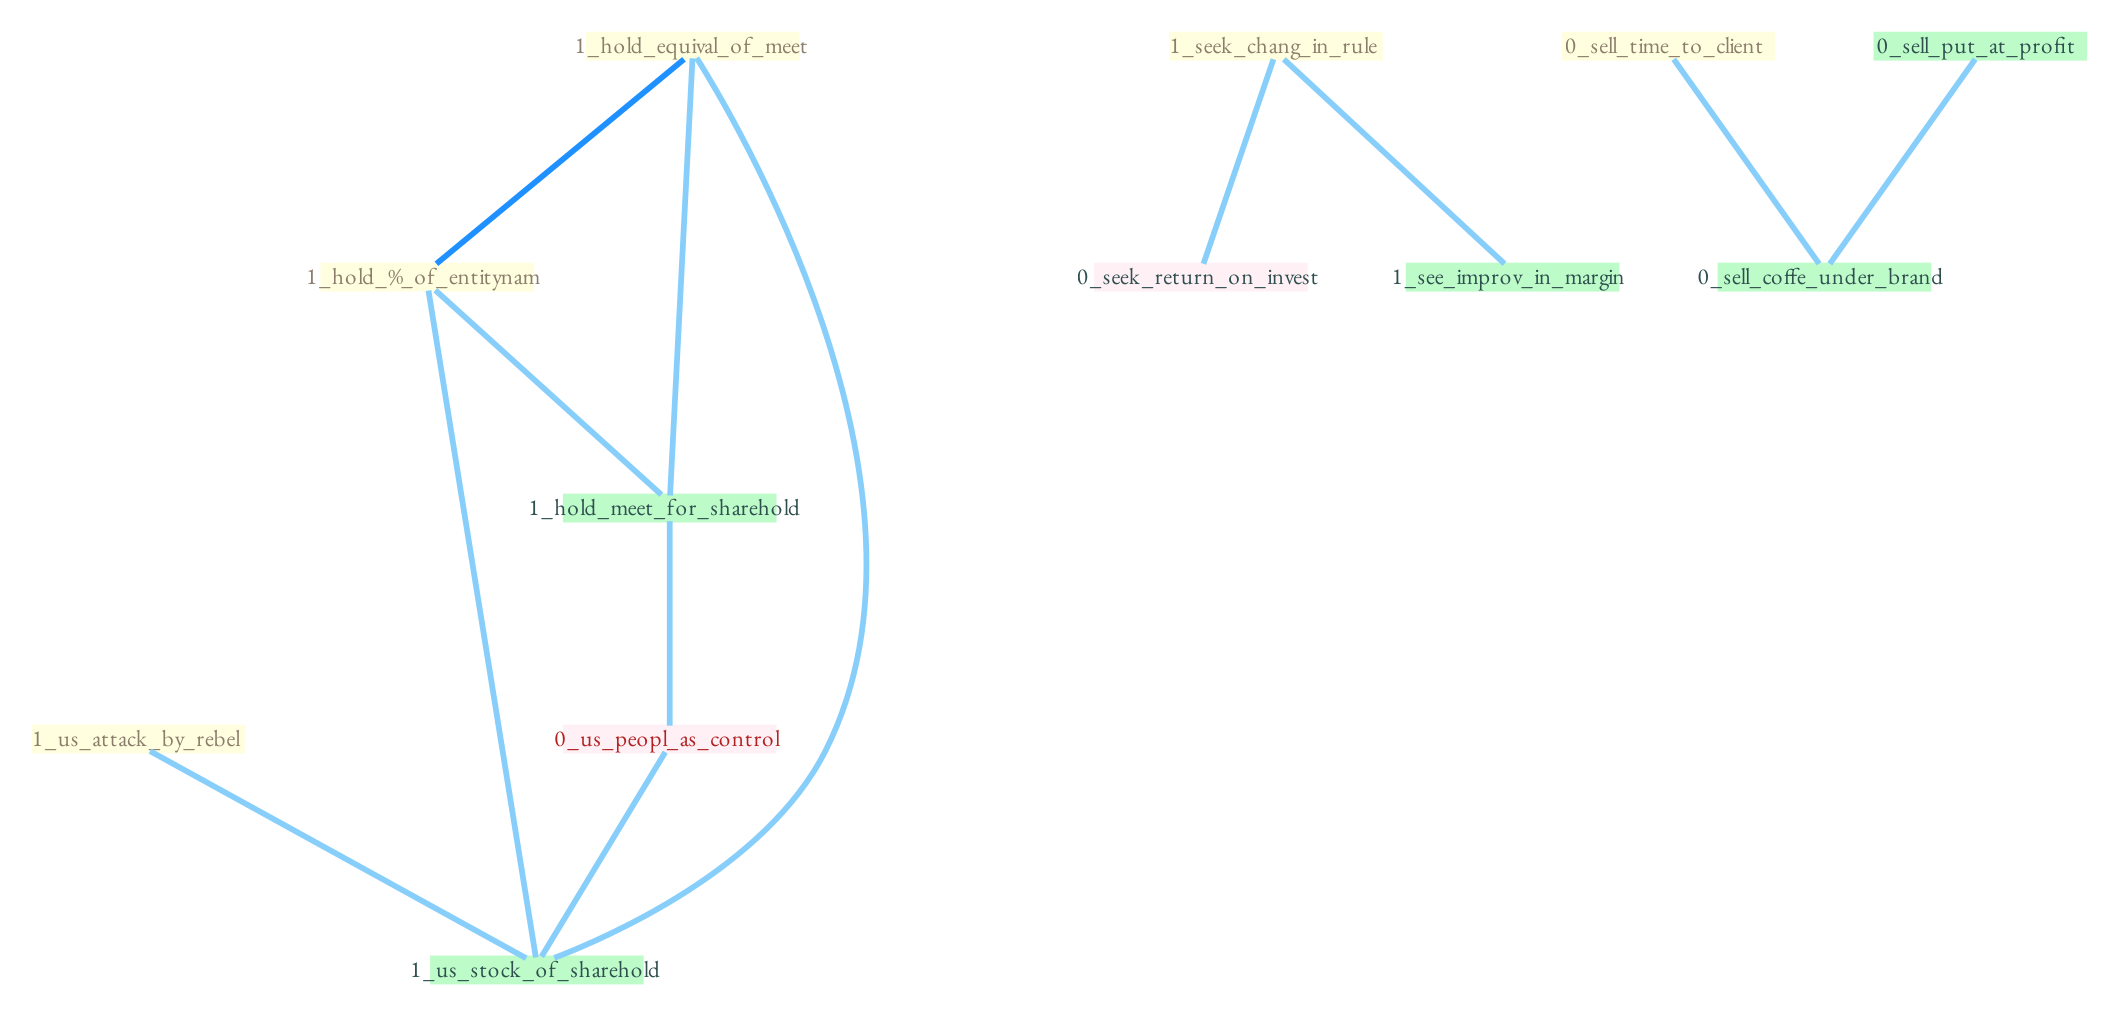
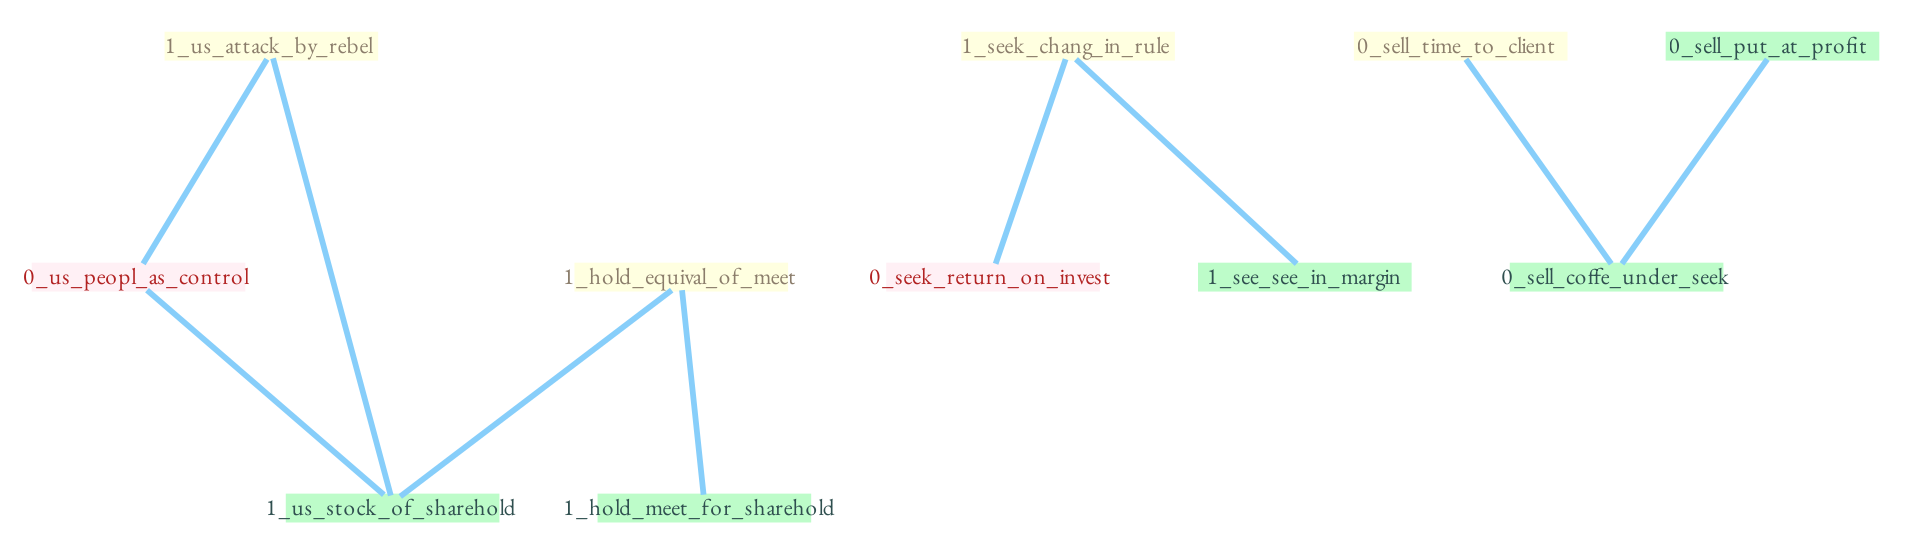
node "1_hold_%_of_entitynam": removed
node "0_seek_return_on_invest": fontcolor #2f4f4f -> #b22222
node "1_see_improv_in_margin": label "1_see_improv_in_margin" -> "1_see_see_in_margin"
node "0_sell_coffe_under_brand": label "0_sell_coffe_under_brand" -> "0_sell_coffe_under_seek"
edge "1_hold_meet_for_sharehold" -- "0_us_peopl_as_control": now "1_us_attack_by_rebel" -- "0_us_peopl_as_control"
